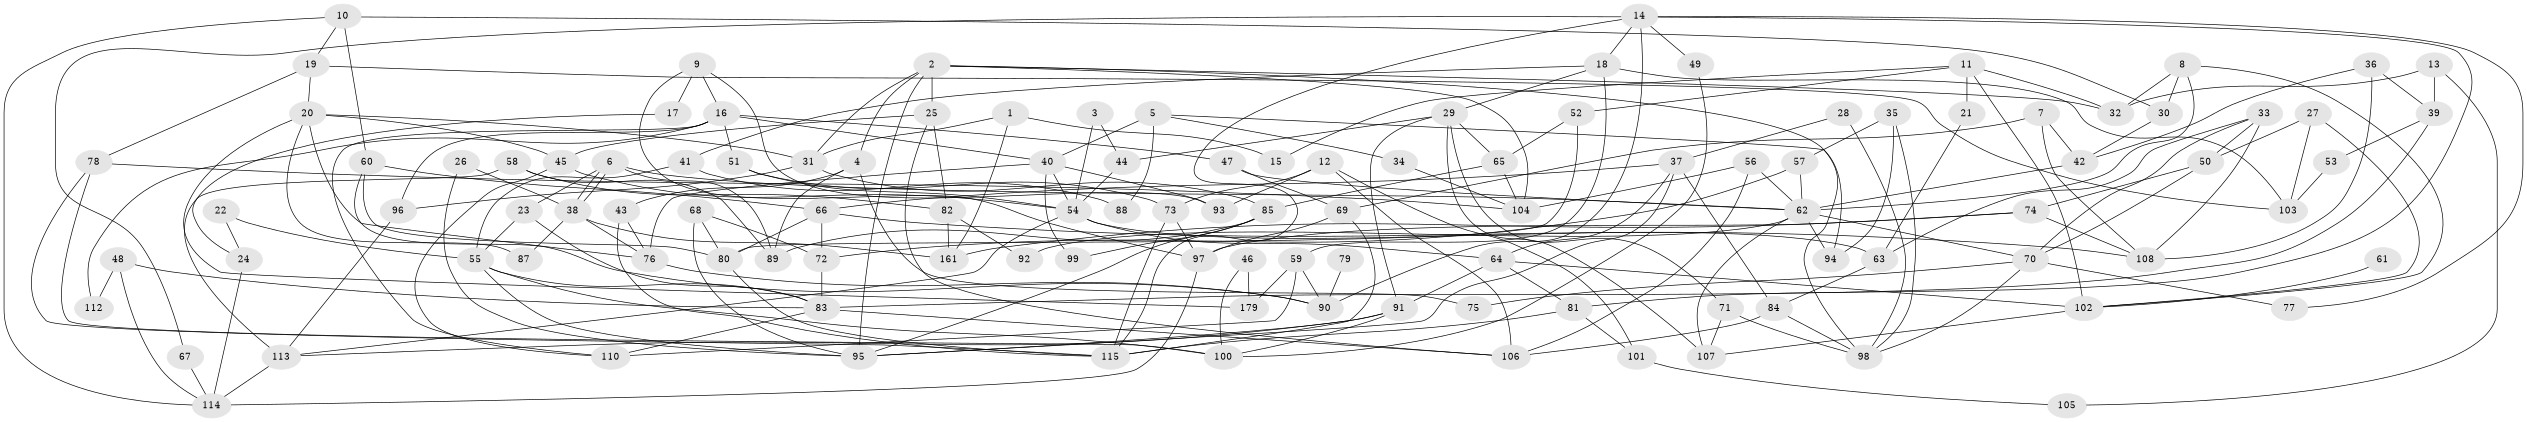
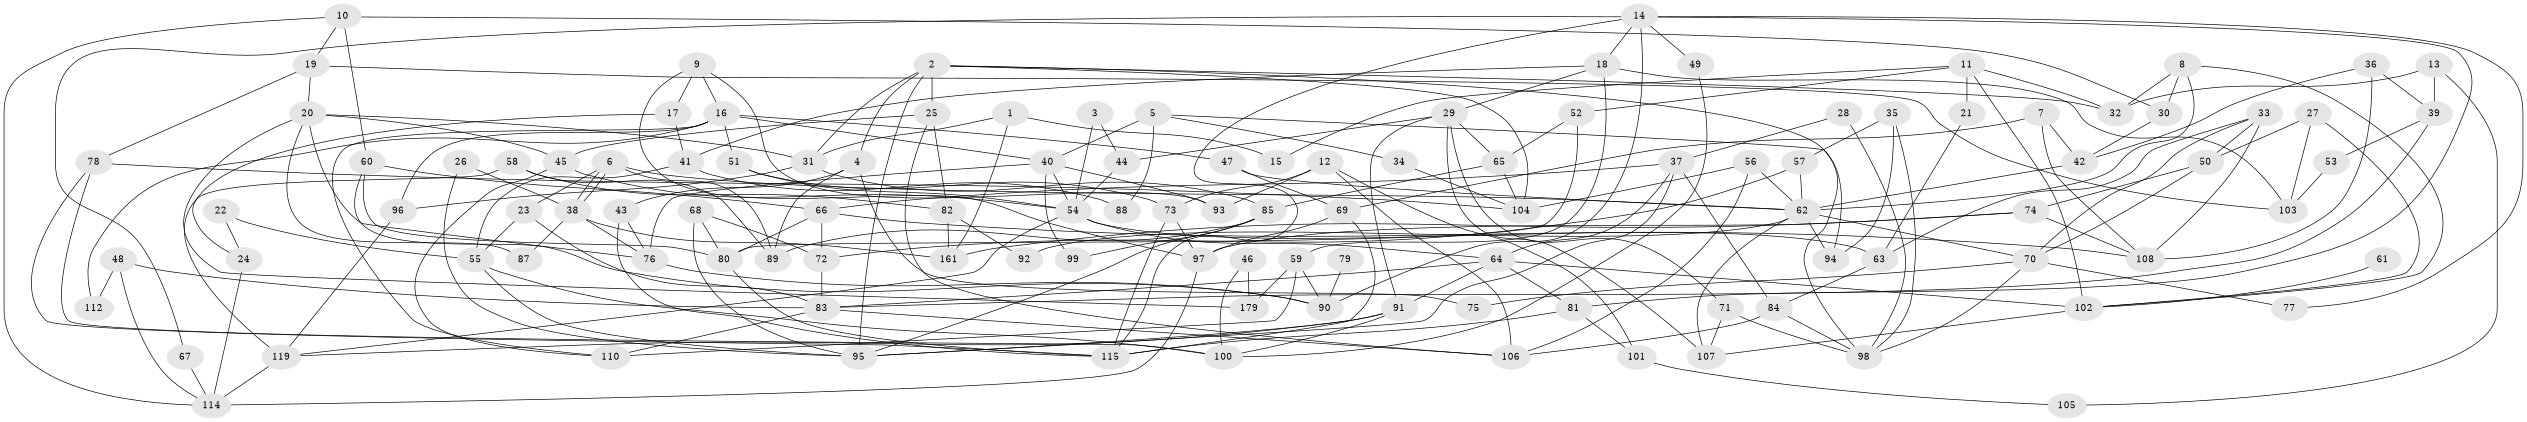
edge "17" -- "41": added
edge "55" -- "83": now "64" -- "83"
node "113": label "113" -> "119"
